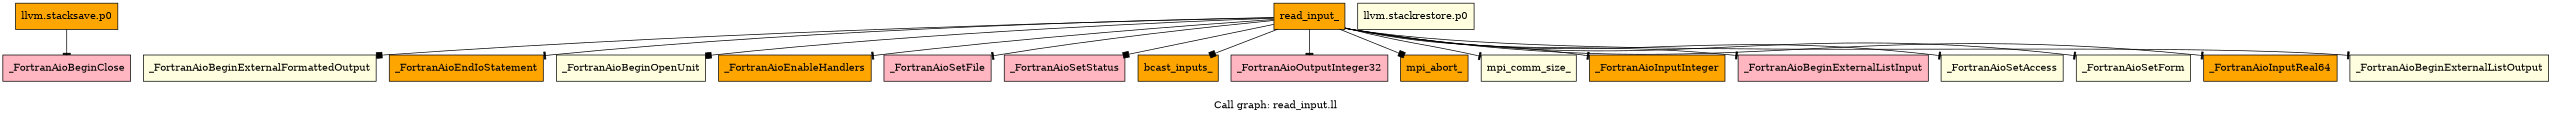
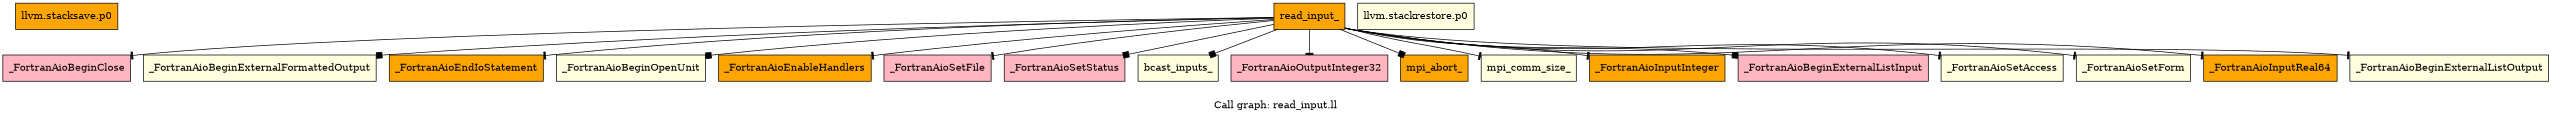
edge "llvm.stacksave.p0" -> "_FortranAioBeginClose": now "read_input_" -> "_FortranAioBeginClose"
edge "read_input_" -> "_FortranAioBeginExternalListInput": arrowhead tee -> box
node "bcast_inputs_": fillcolor orange -> lightyellow
